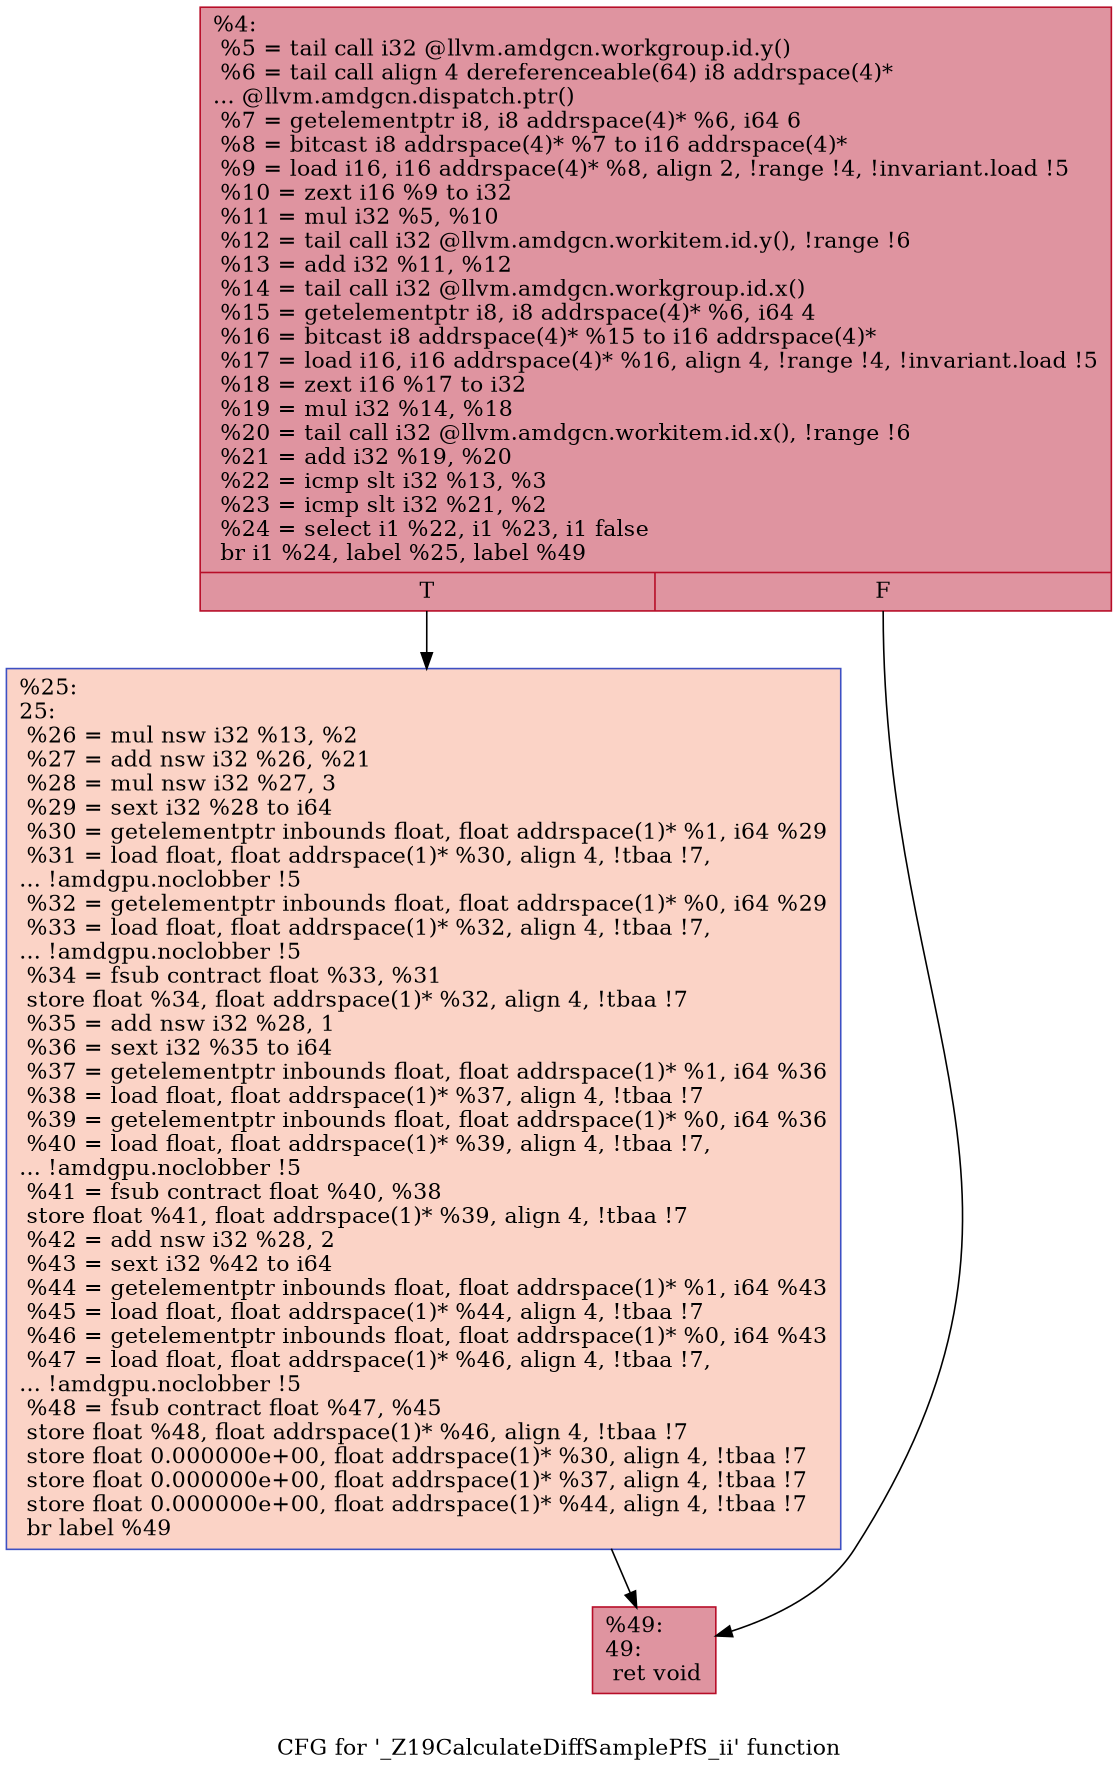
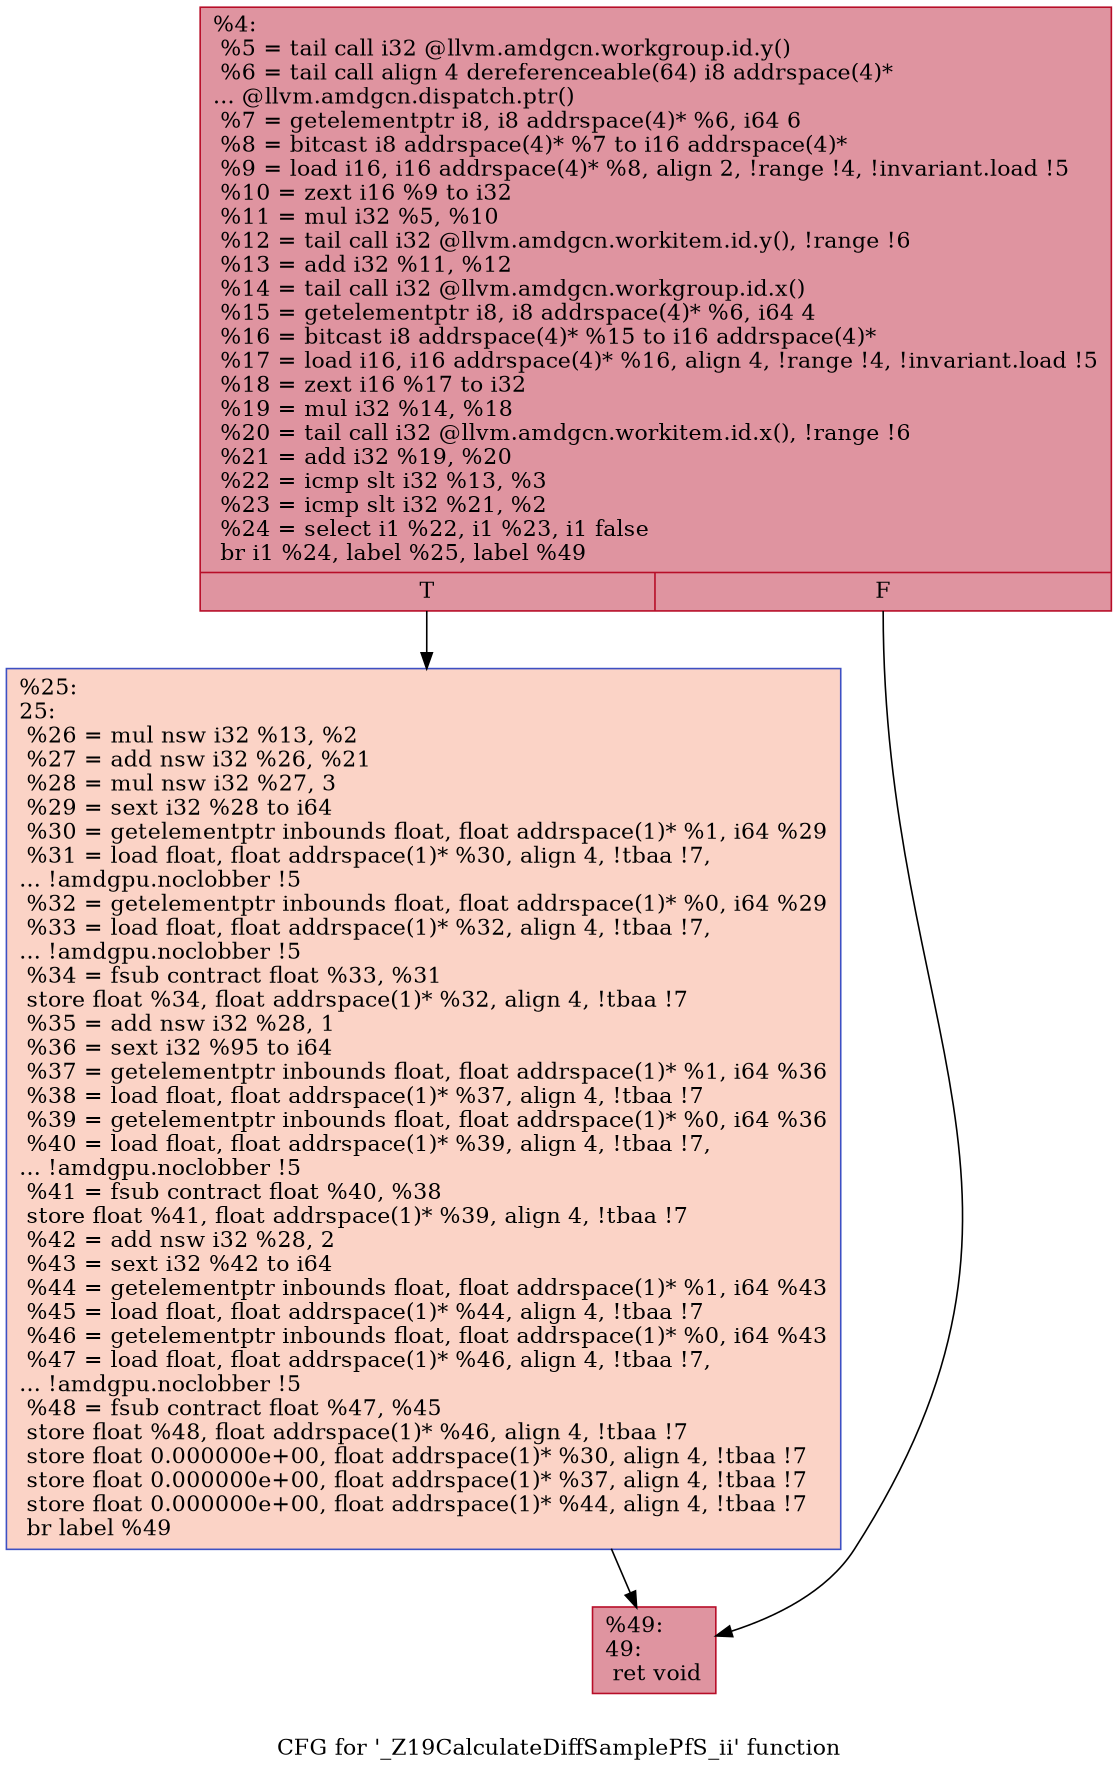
node "%25:": text "%36 = sext i32 %35 to i64" -> "%36 = sext i32 %95 to i64"
